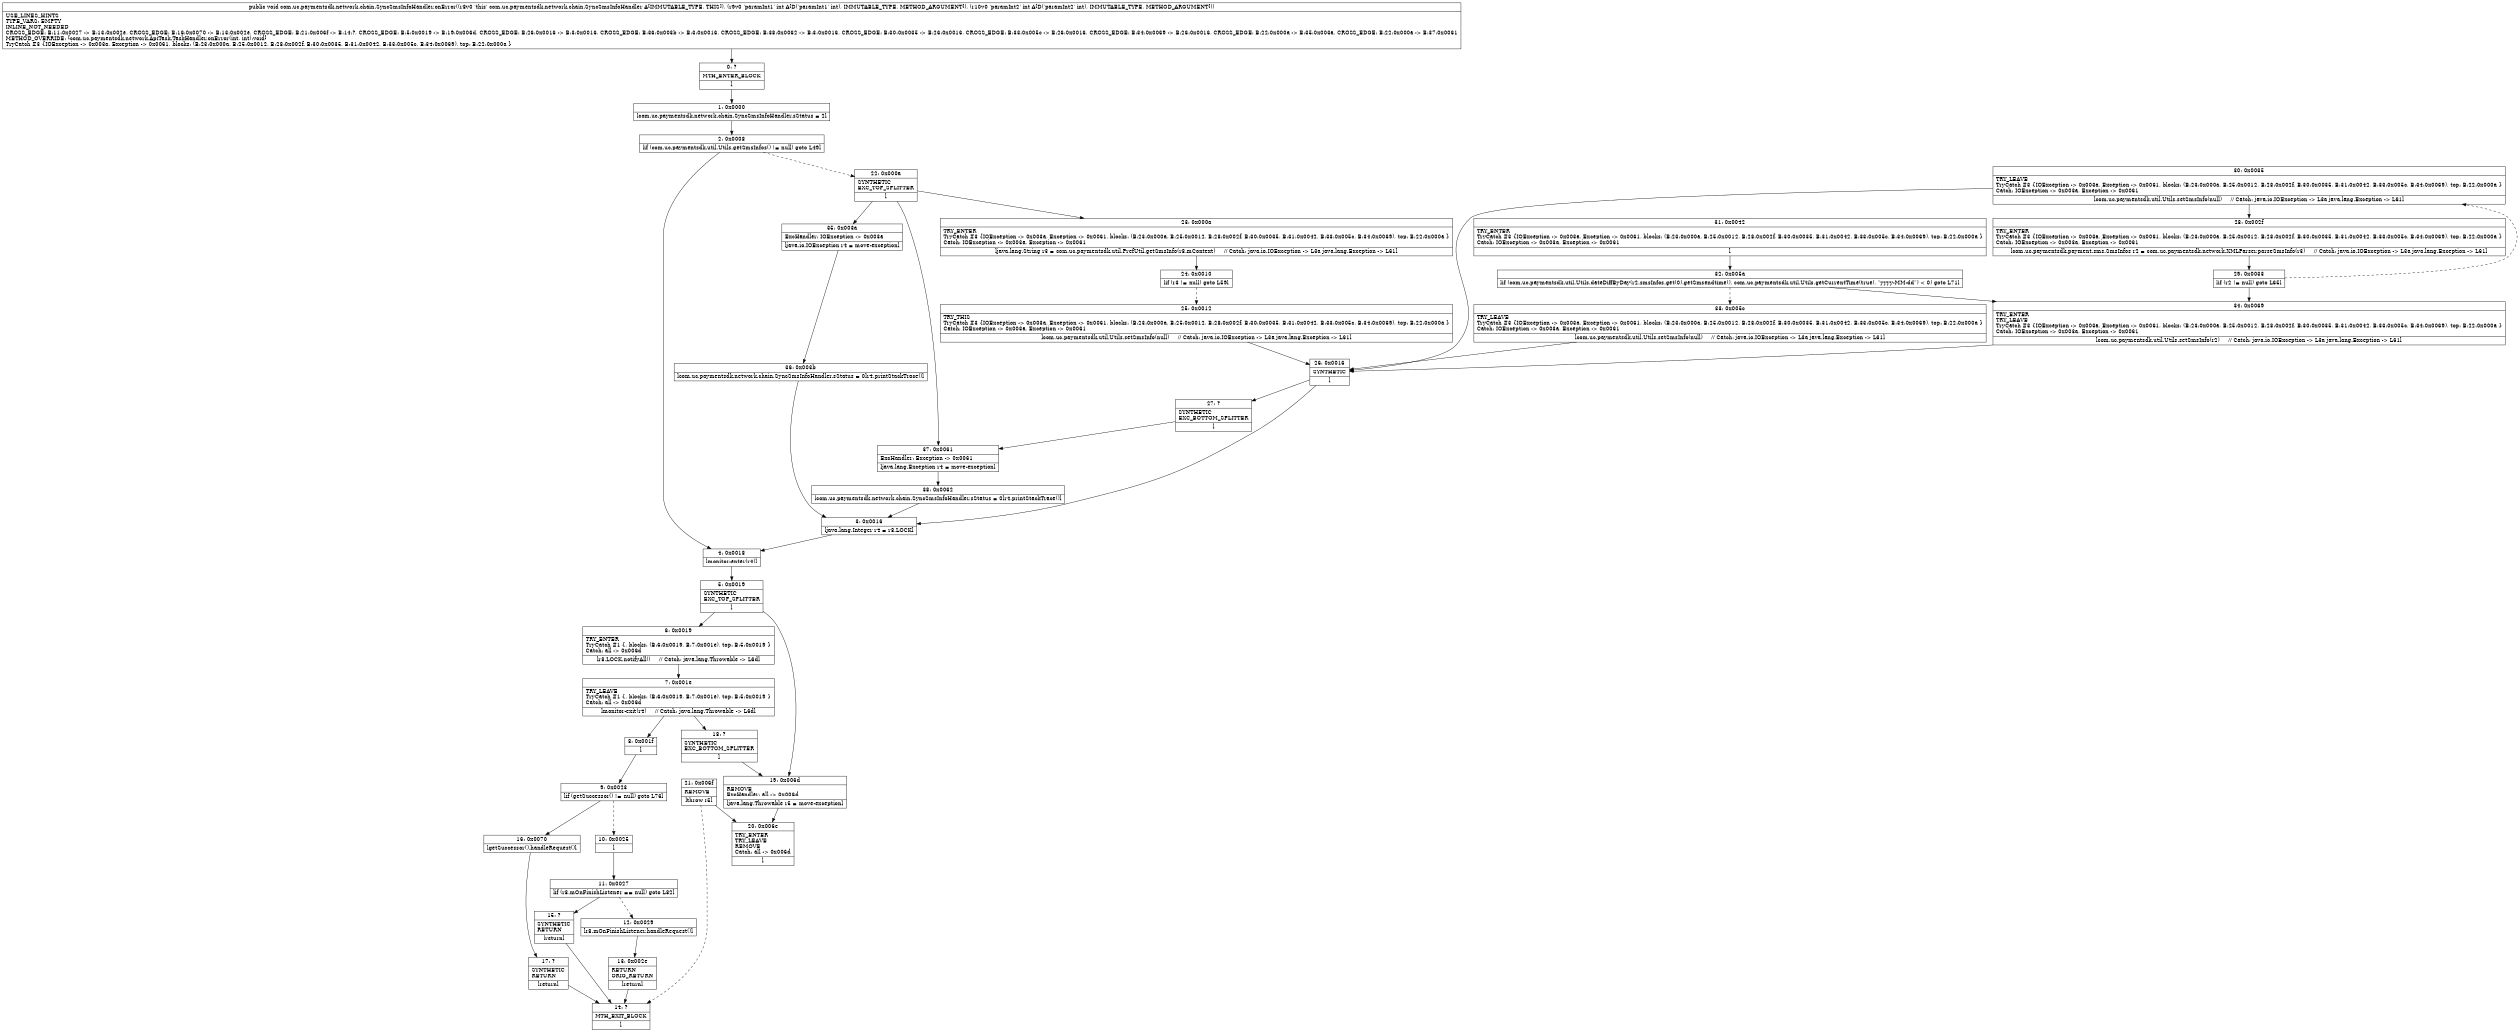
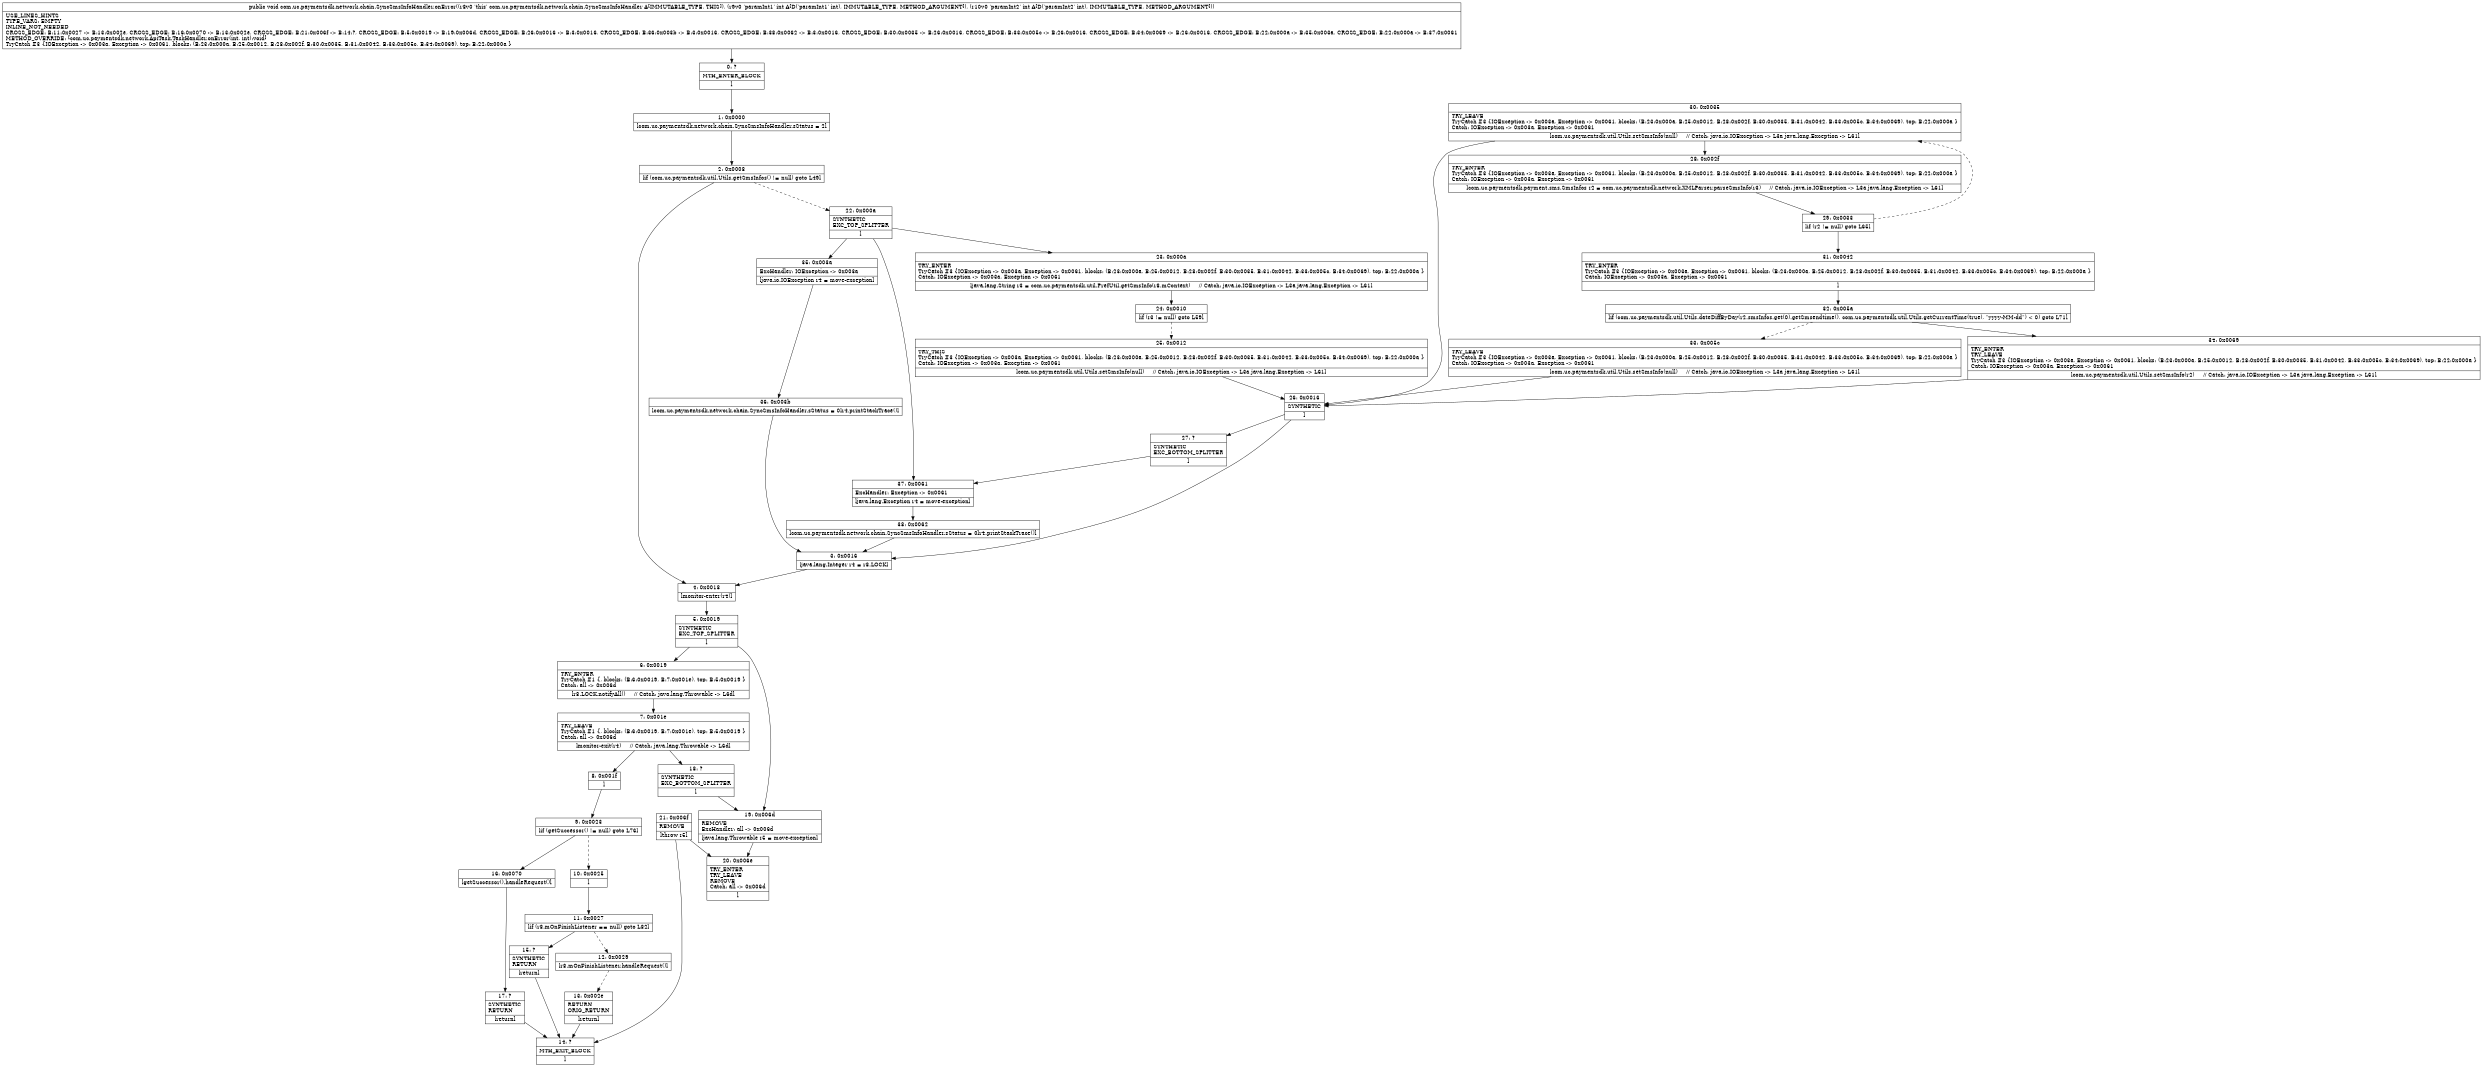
edge "29: 0x0033" -> "34: 0x0069": now "29: 0x0033" -> "31: 0x0042"
edge "21: 0x006f" -> "14: ?": style dashed -> solid
edge "12: 0x0029" -> "13: 0x002e": style solid -> dashed
